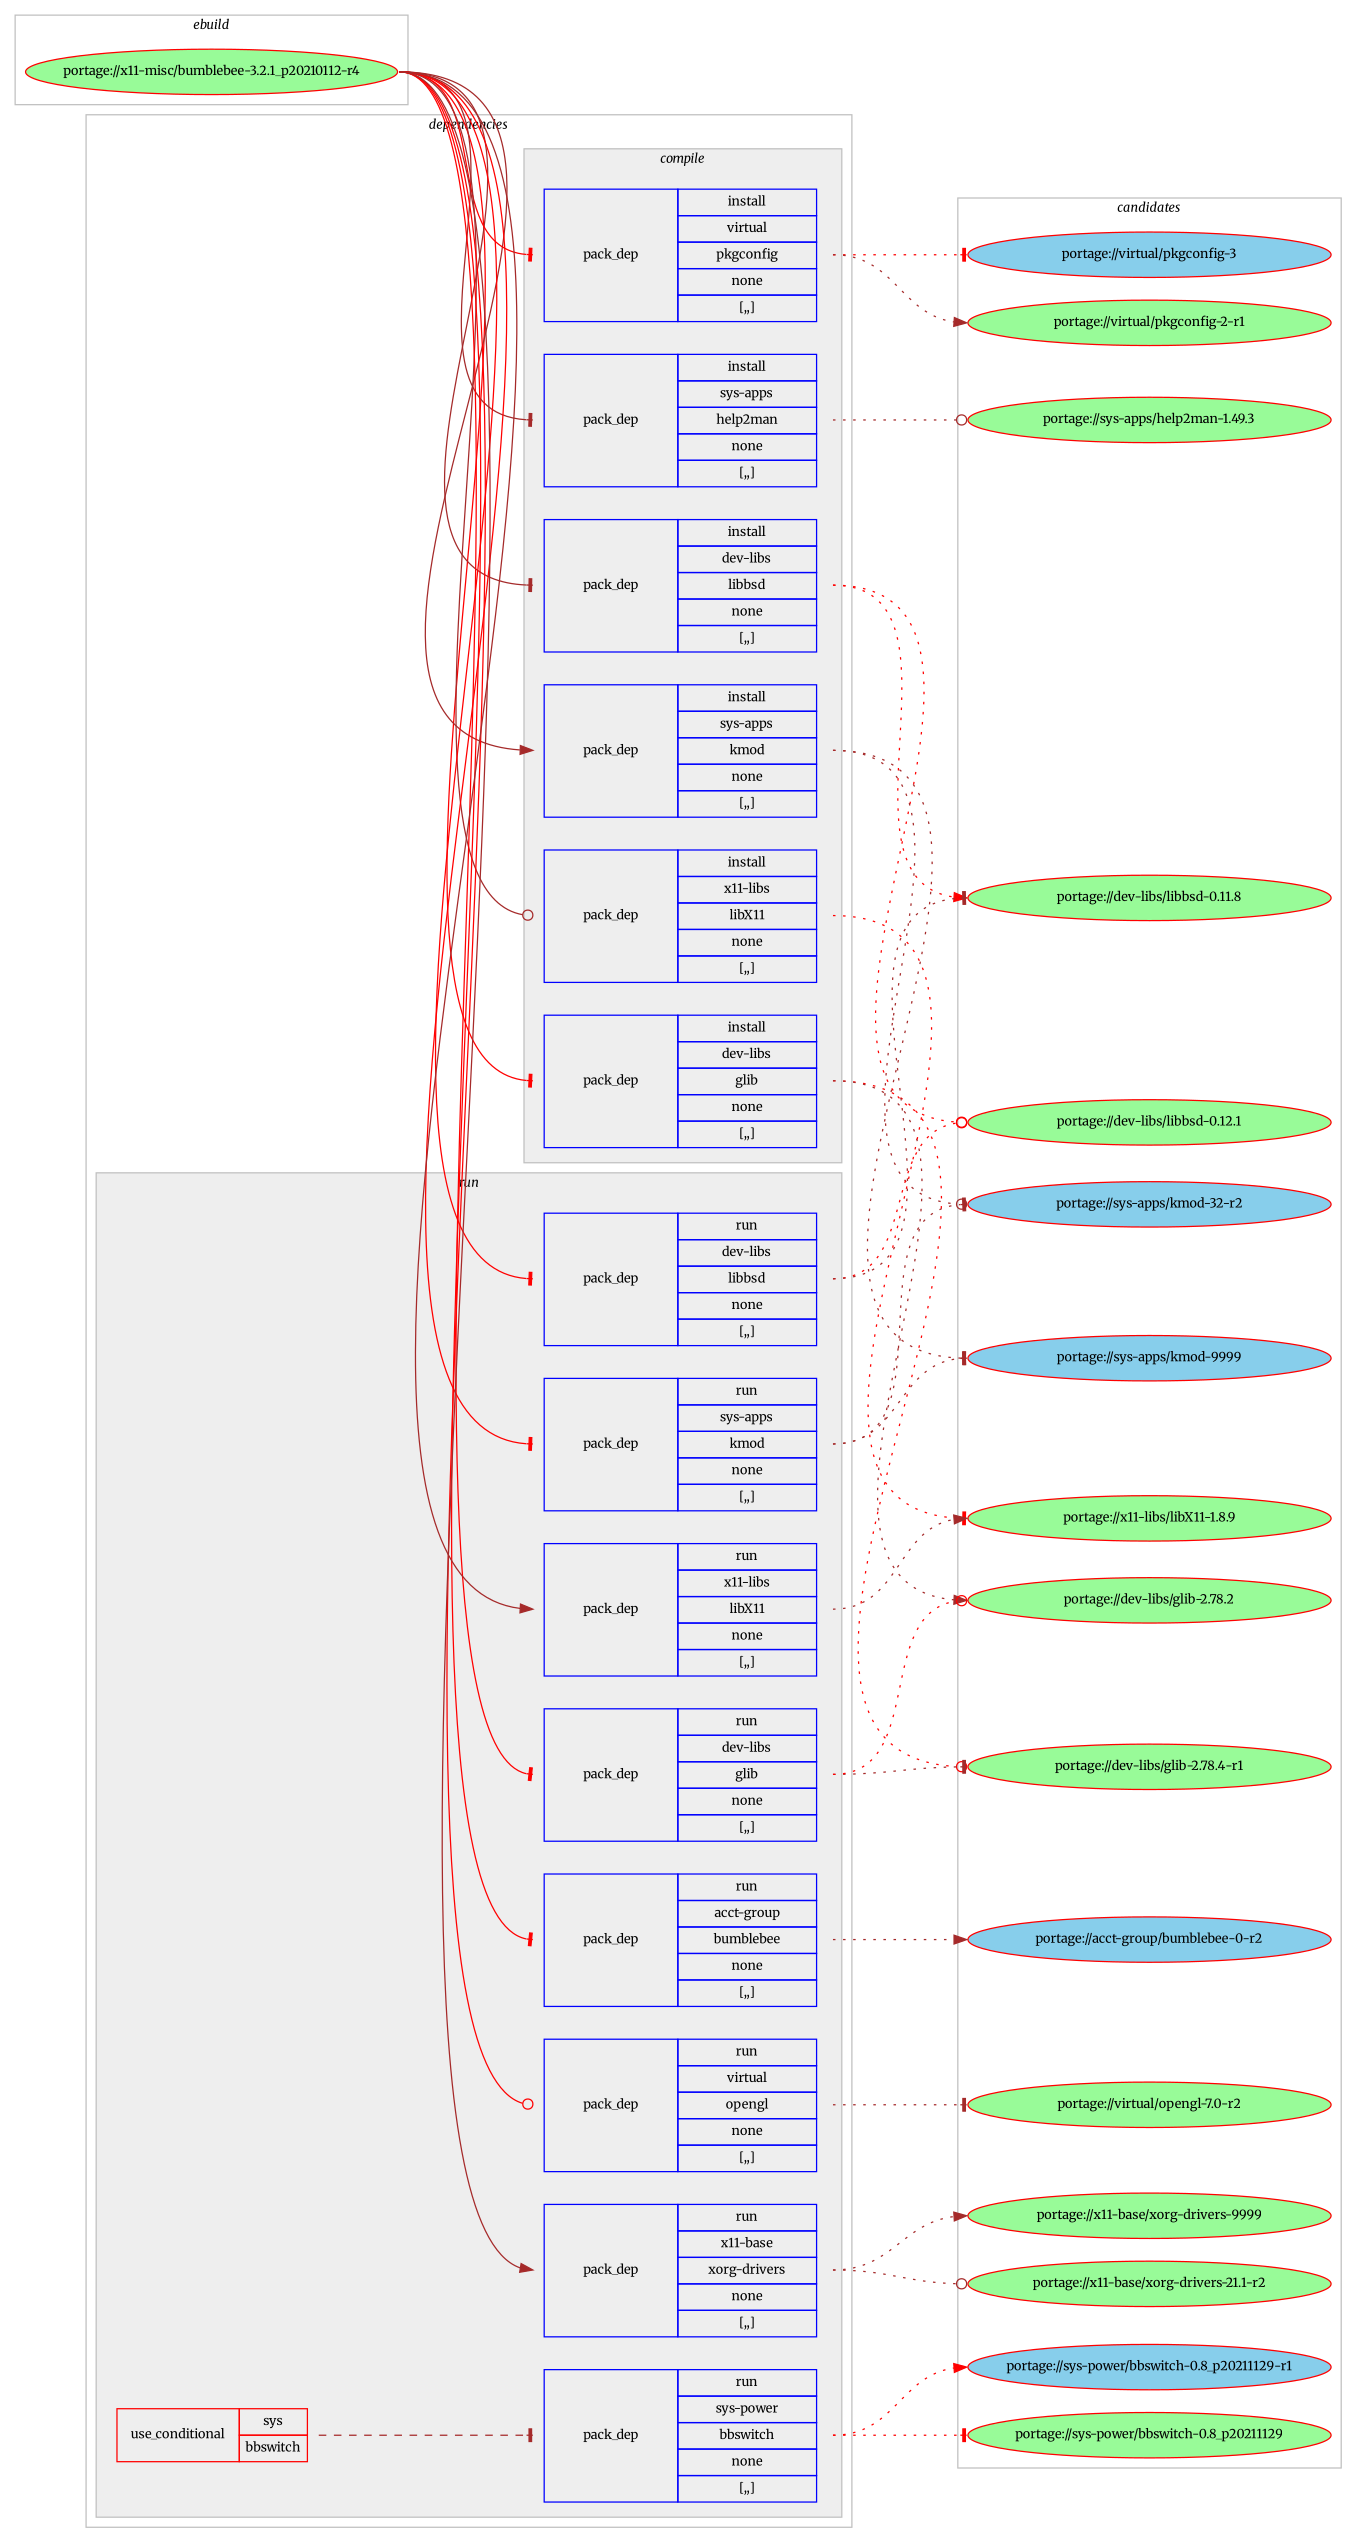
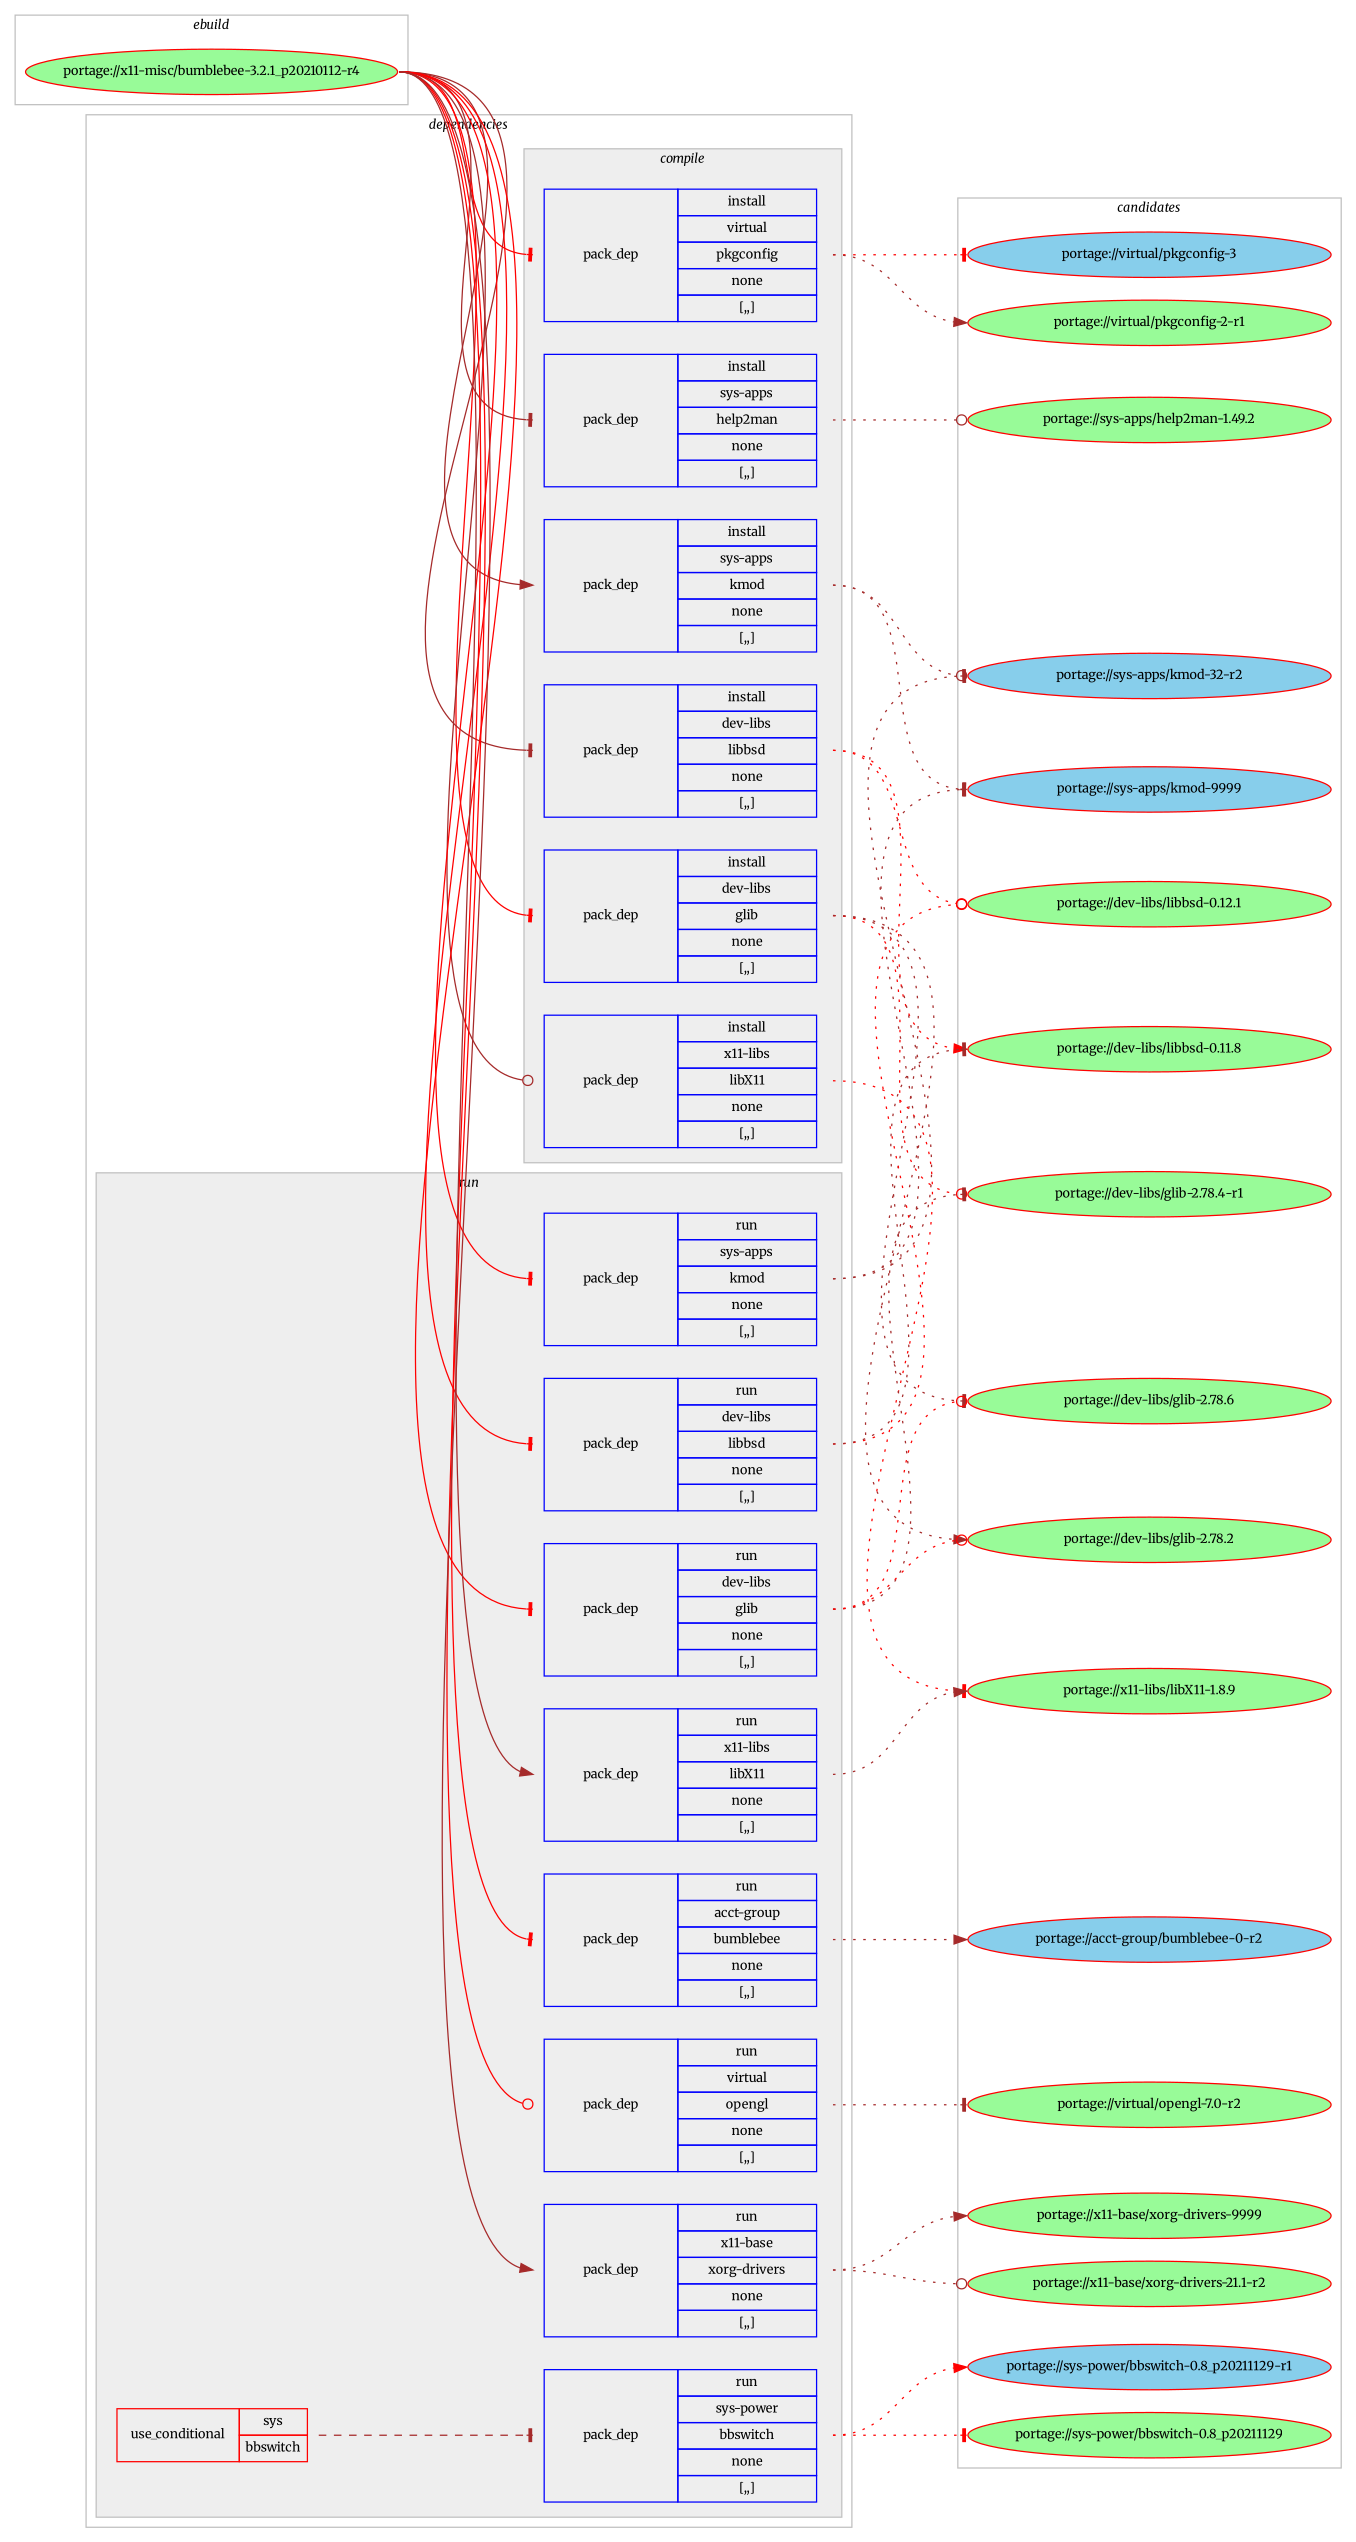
node "portage://sys-apps/help2man-1.49.3": label "portage://sys-apps/help2man-1.49.3" -> "portage://sys-apps/help2man-1.49.2"
node "portage://dev-libs/glib-2.78.6": added
